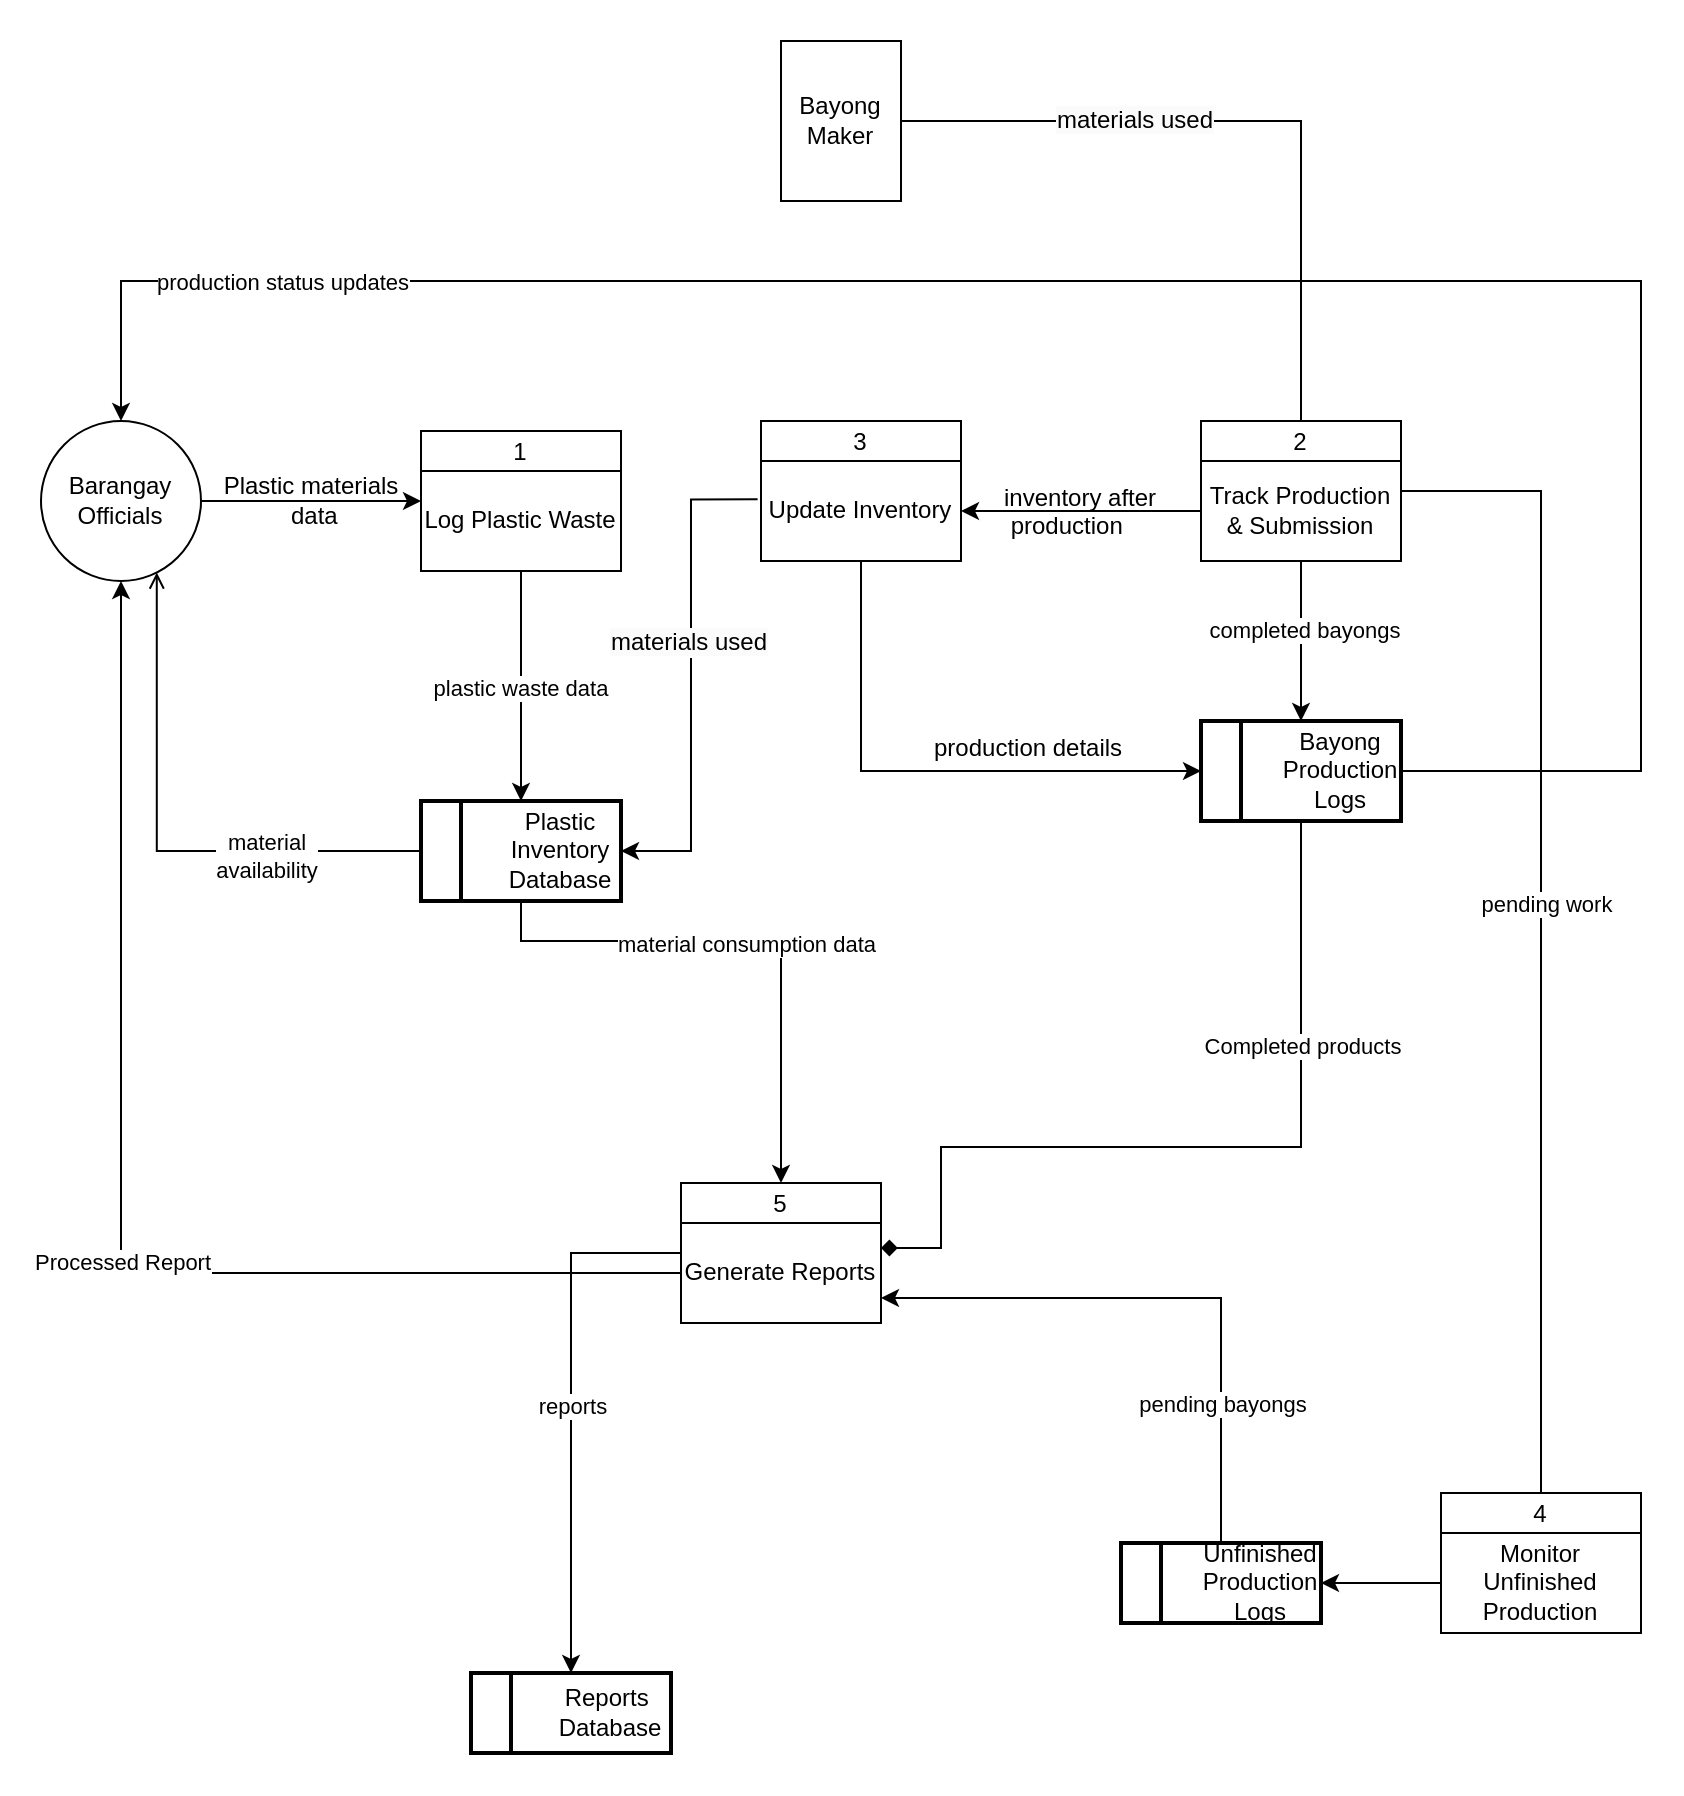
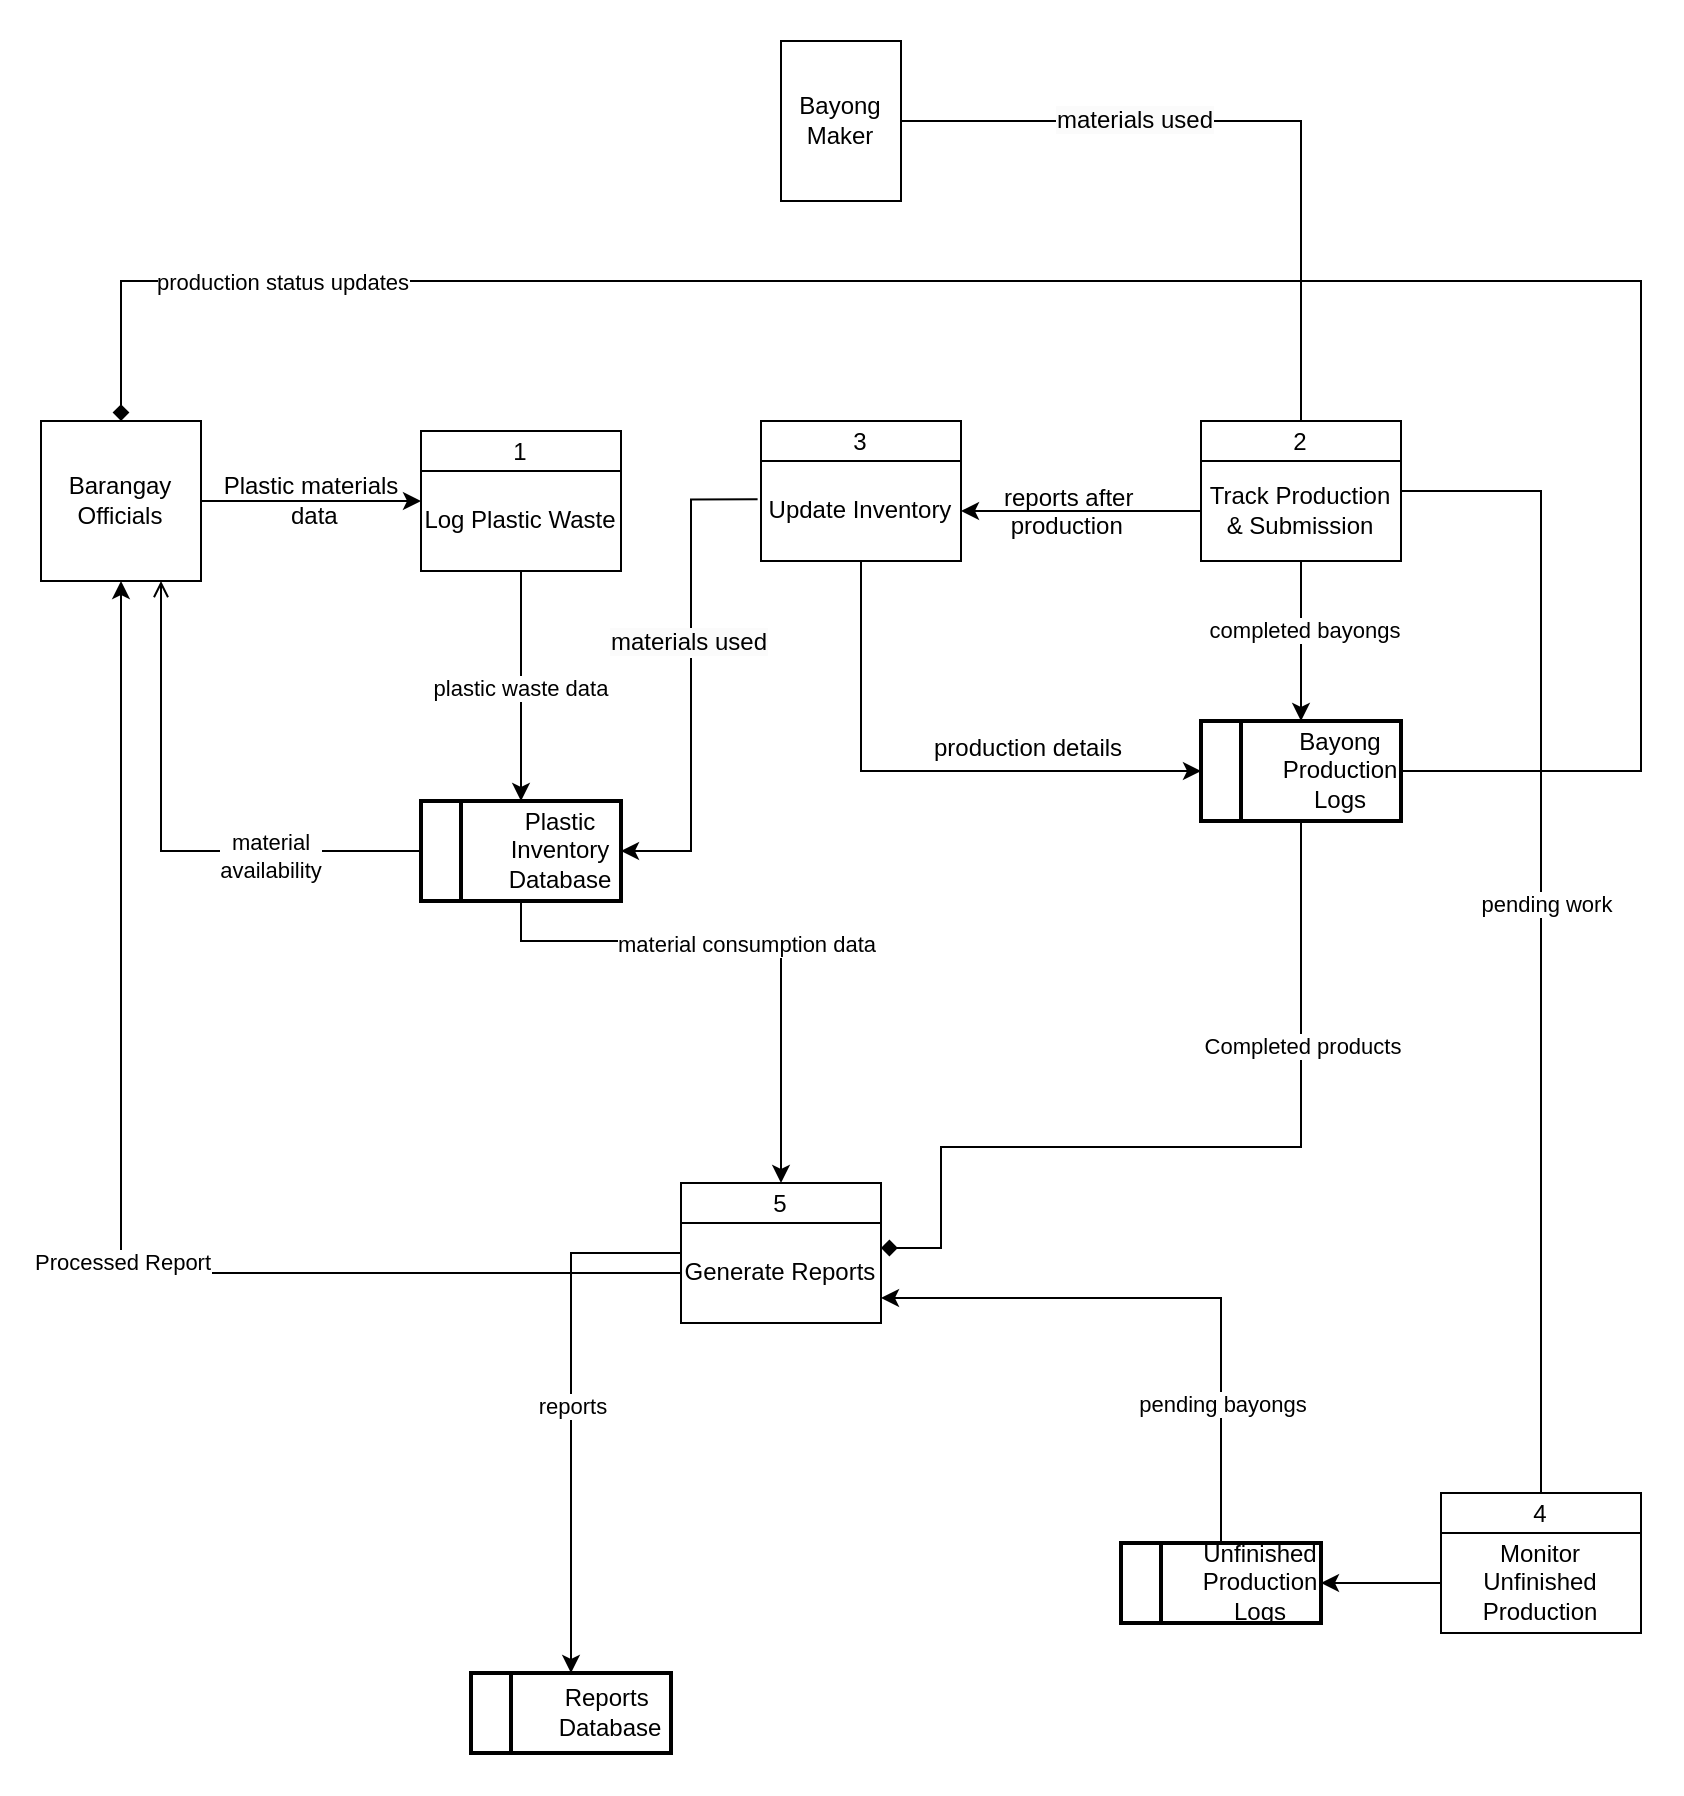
edge "Bayong Production Logs" -> "Barangay Officials": arrowhead classic -> diamond
node "Barangay Officials": shape ellipse -> rectangle
node "inventory after production": label "inventory after production" -> "reports after production"
